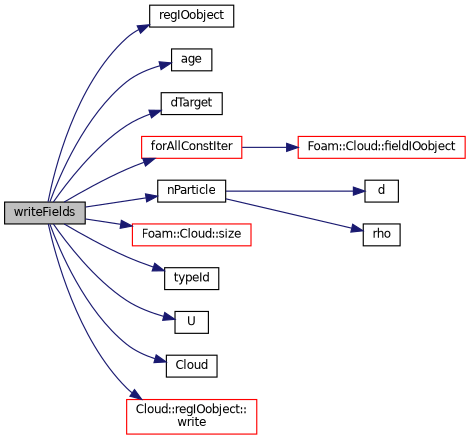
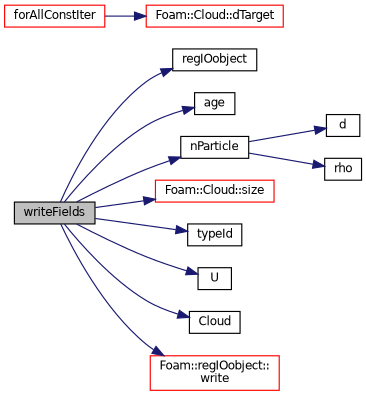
node "dTarget": removed
node "Foam::Cloud::fieldIOobject": label "Foam::Cloud::fieldIOobject" -> "Foam::Cloud::dTarget"
edge "writeFields" -> "forAllConstIter": removed
node "Cloud::regIOobject:: write": label "Cloud::regIOobject:: write" -> "Foam::regIOobject:: write"
